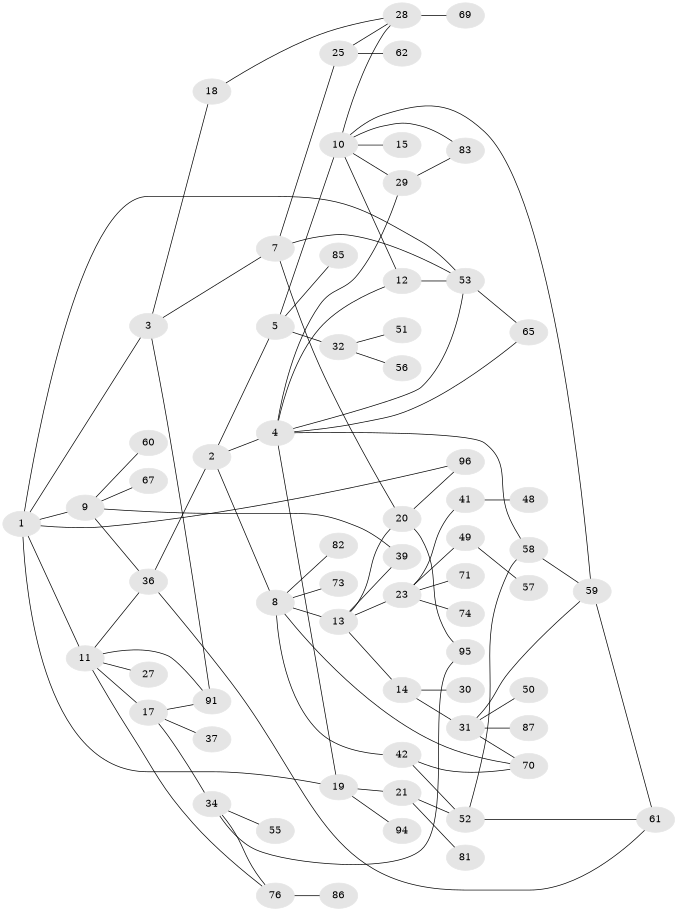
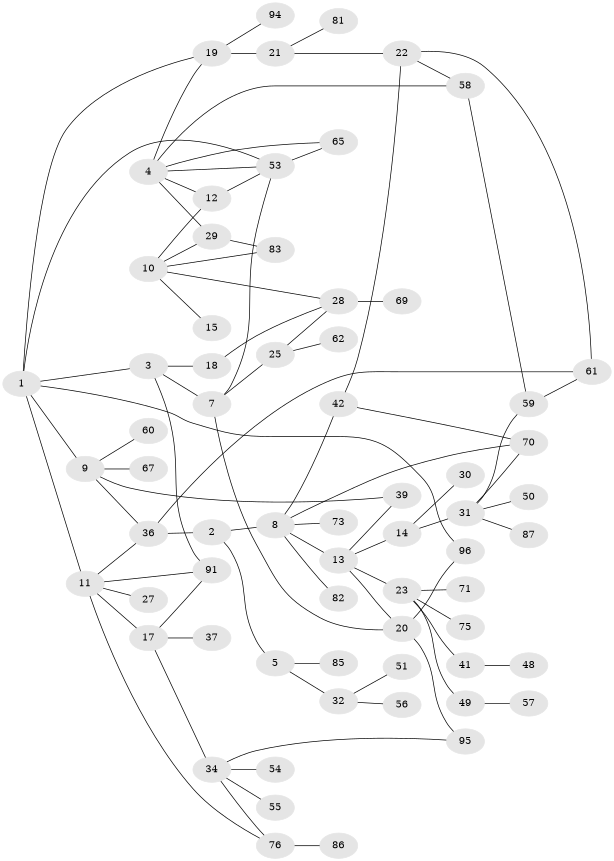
edge "10" -- "5": removed
edge "10" -- "59": removed
edge "4" -- "2": removed
node "74": label "74" -> "75"
node "54": added
node "52": label "52" -> "22"
